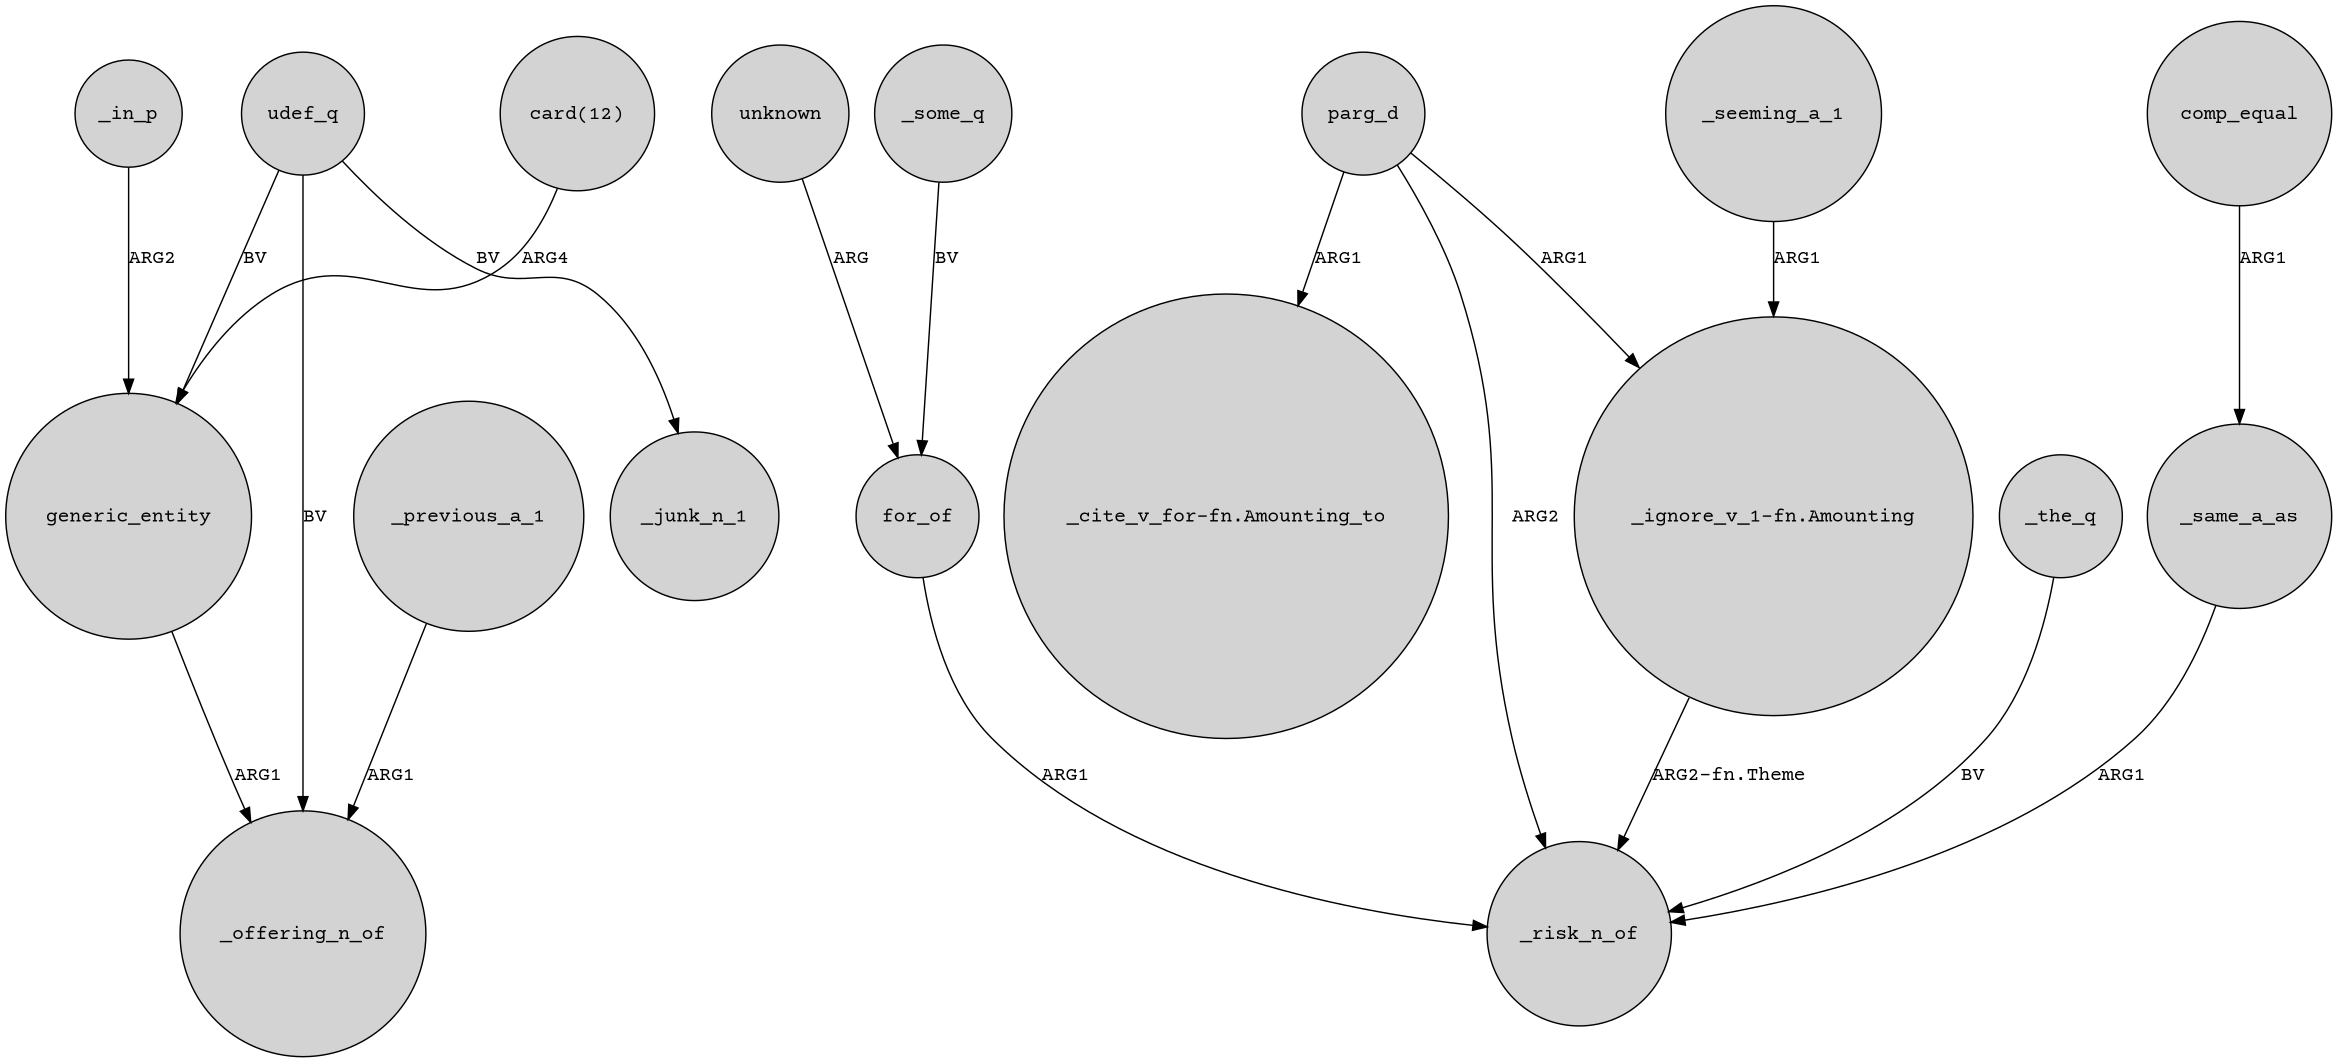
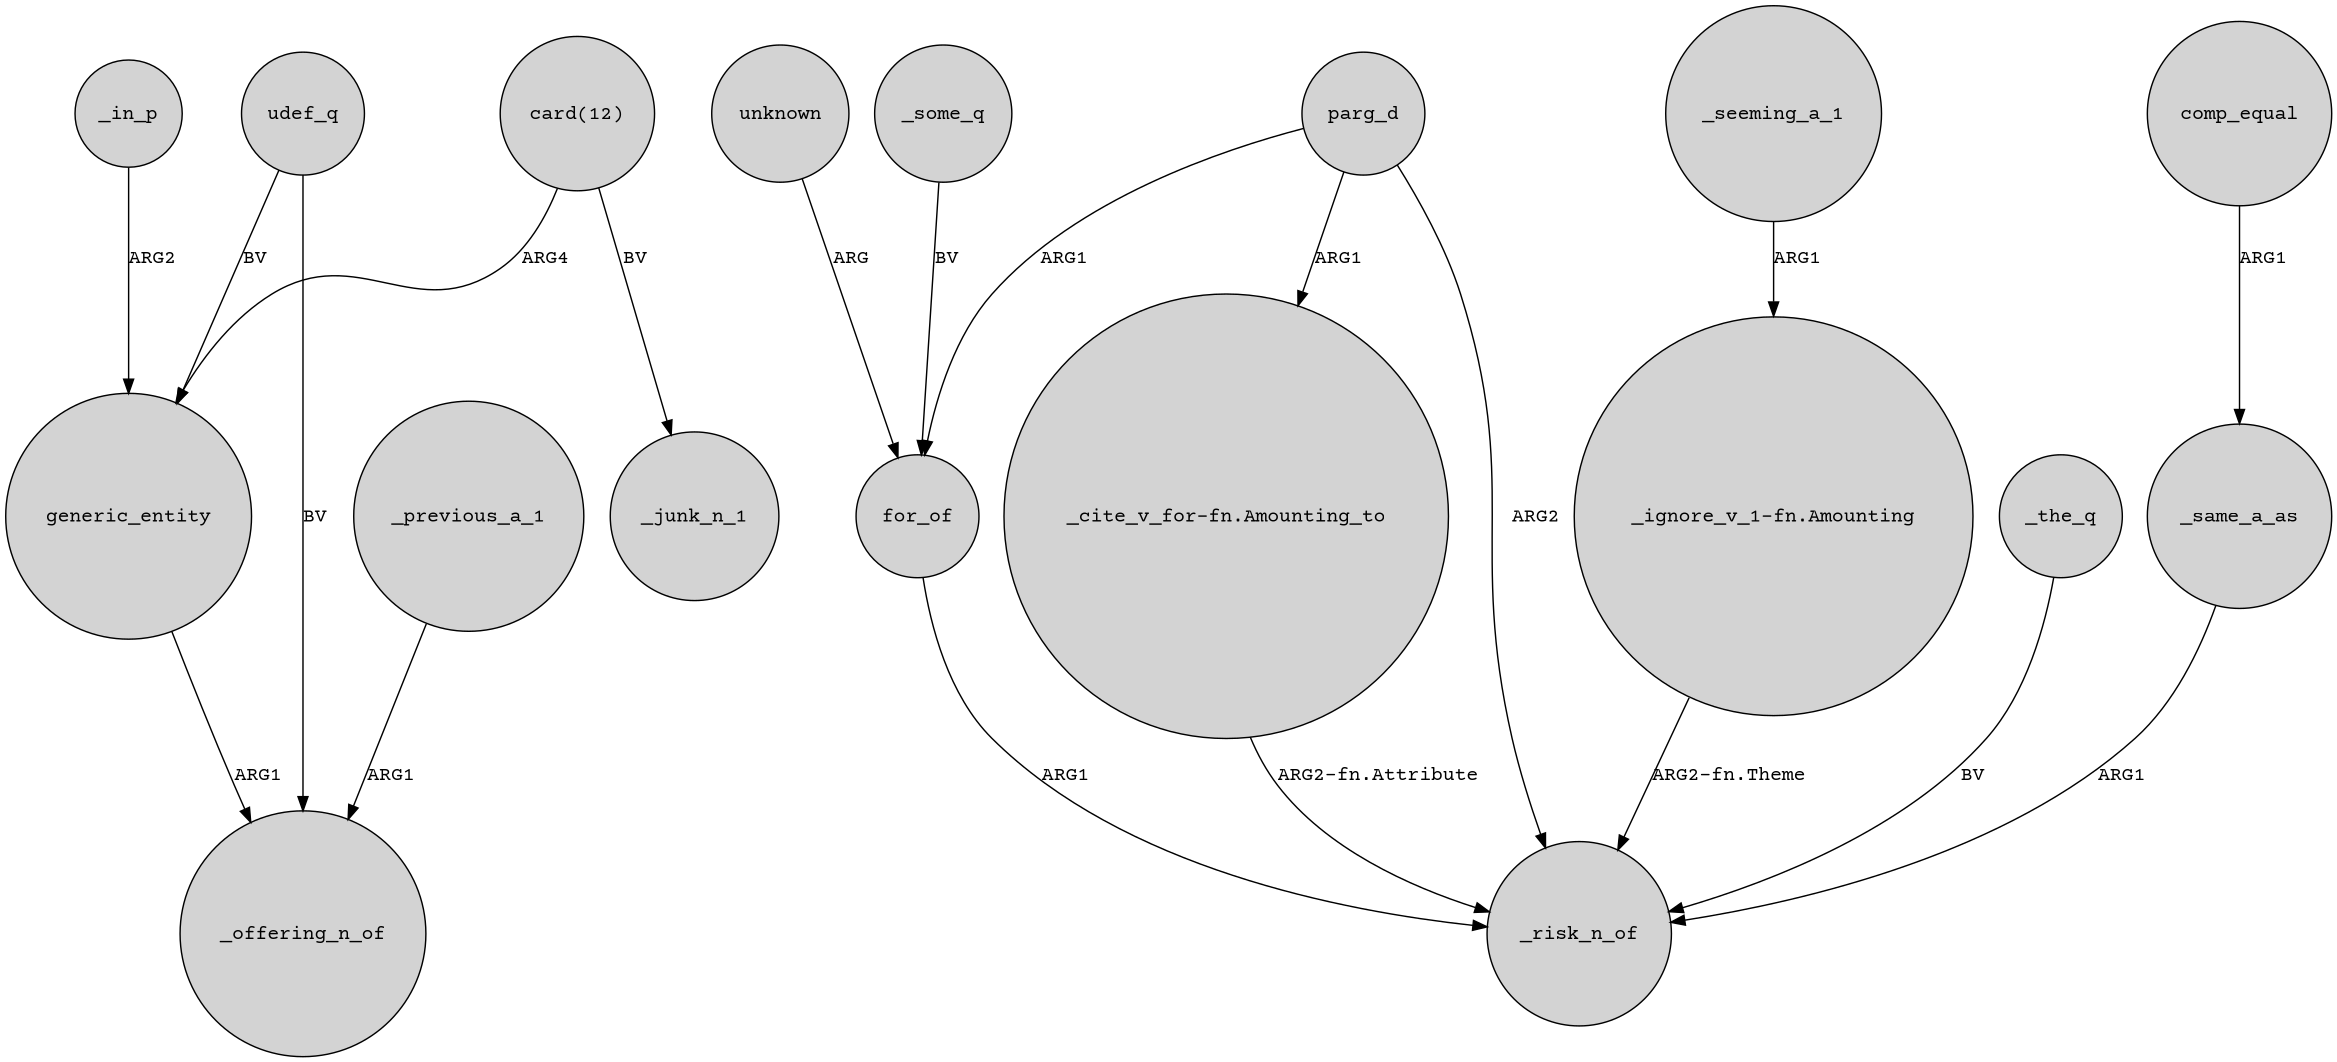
edge "parg_d" -> "_ignore_v_1-fn.Amounting": now "parg_d" -> "for_of"
edge "udef_q" -> "_junk_n_1": now "card(12)" -> "_junk_n_1"
edge "_cite_v_for-fn.Amounting_to" -> "_risk_n_of": added, label "ARG2-fn.Attribute"
